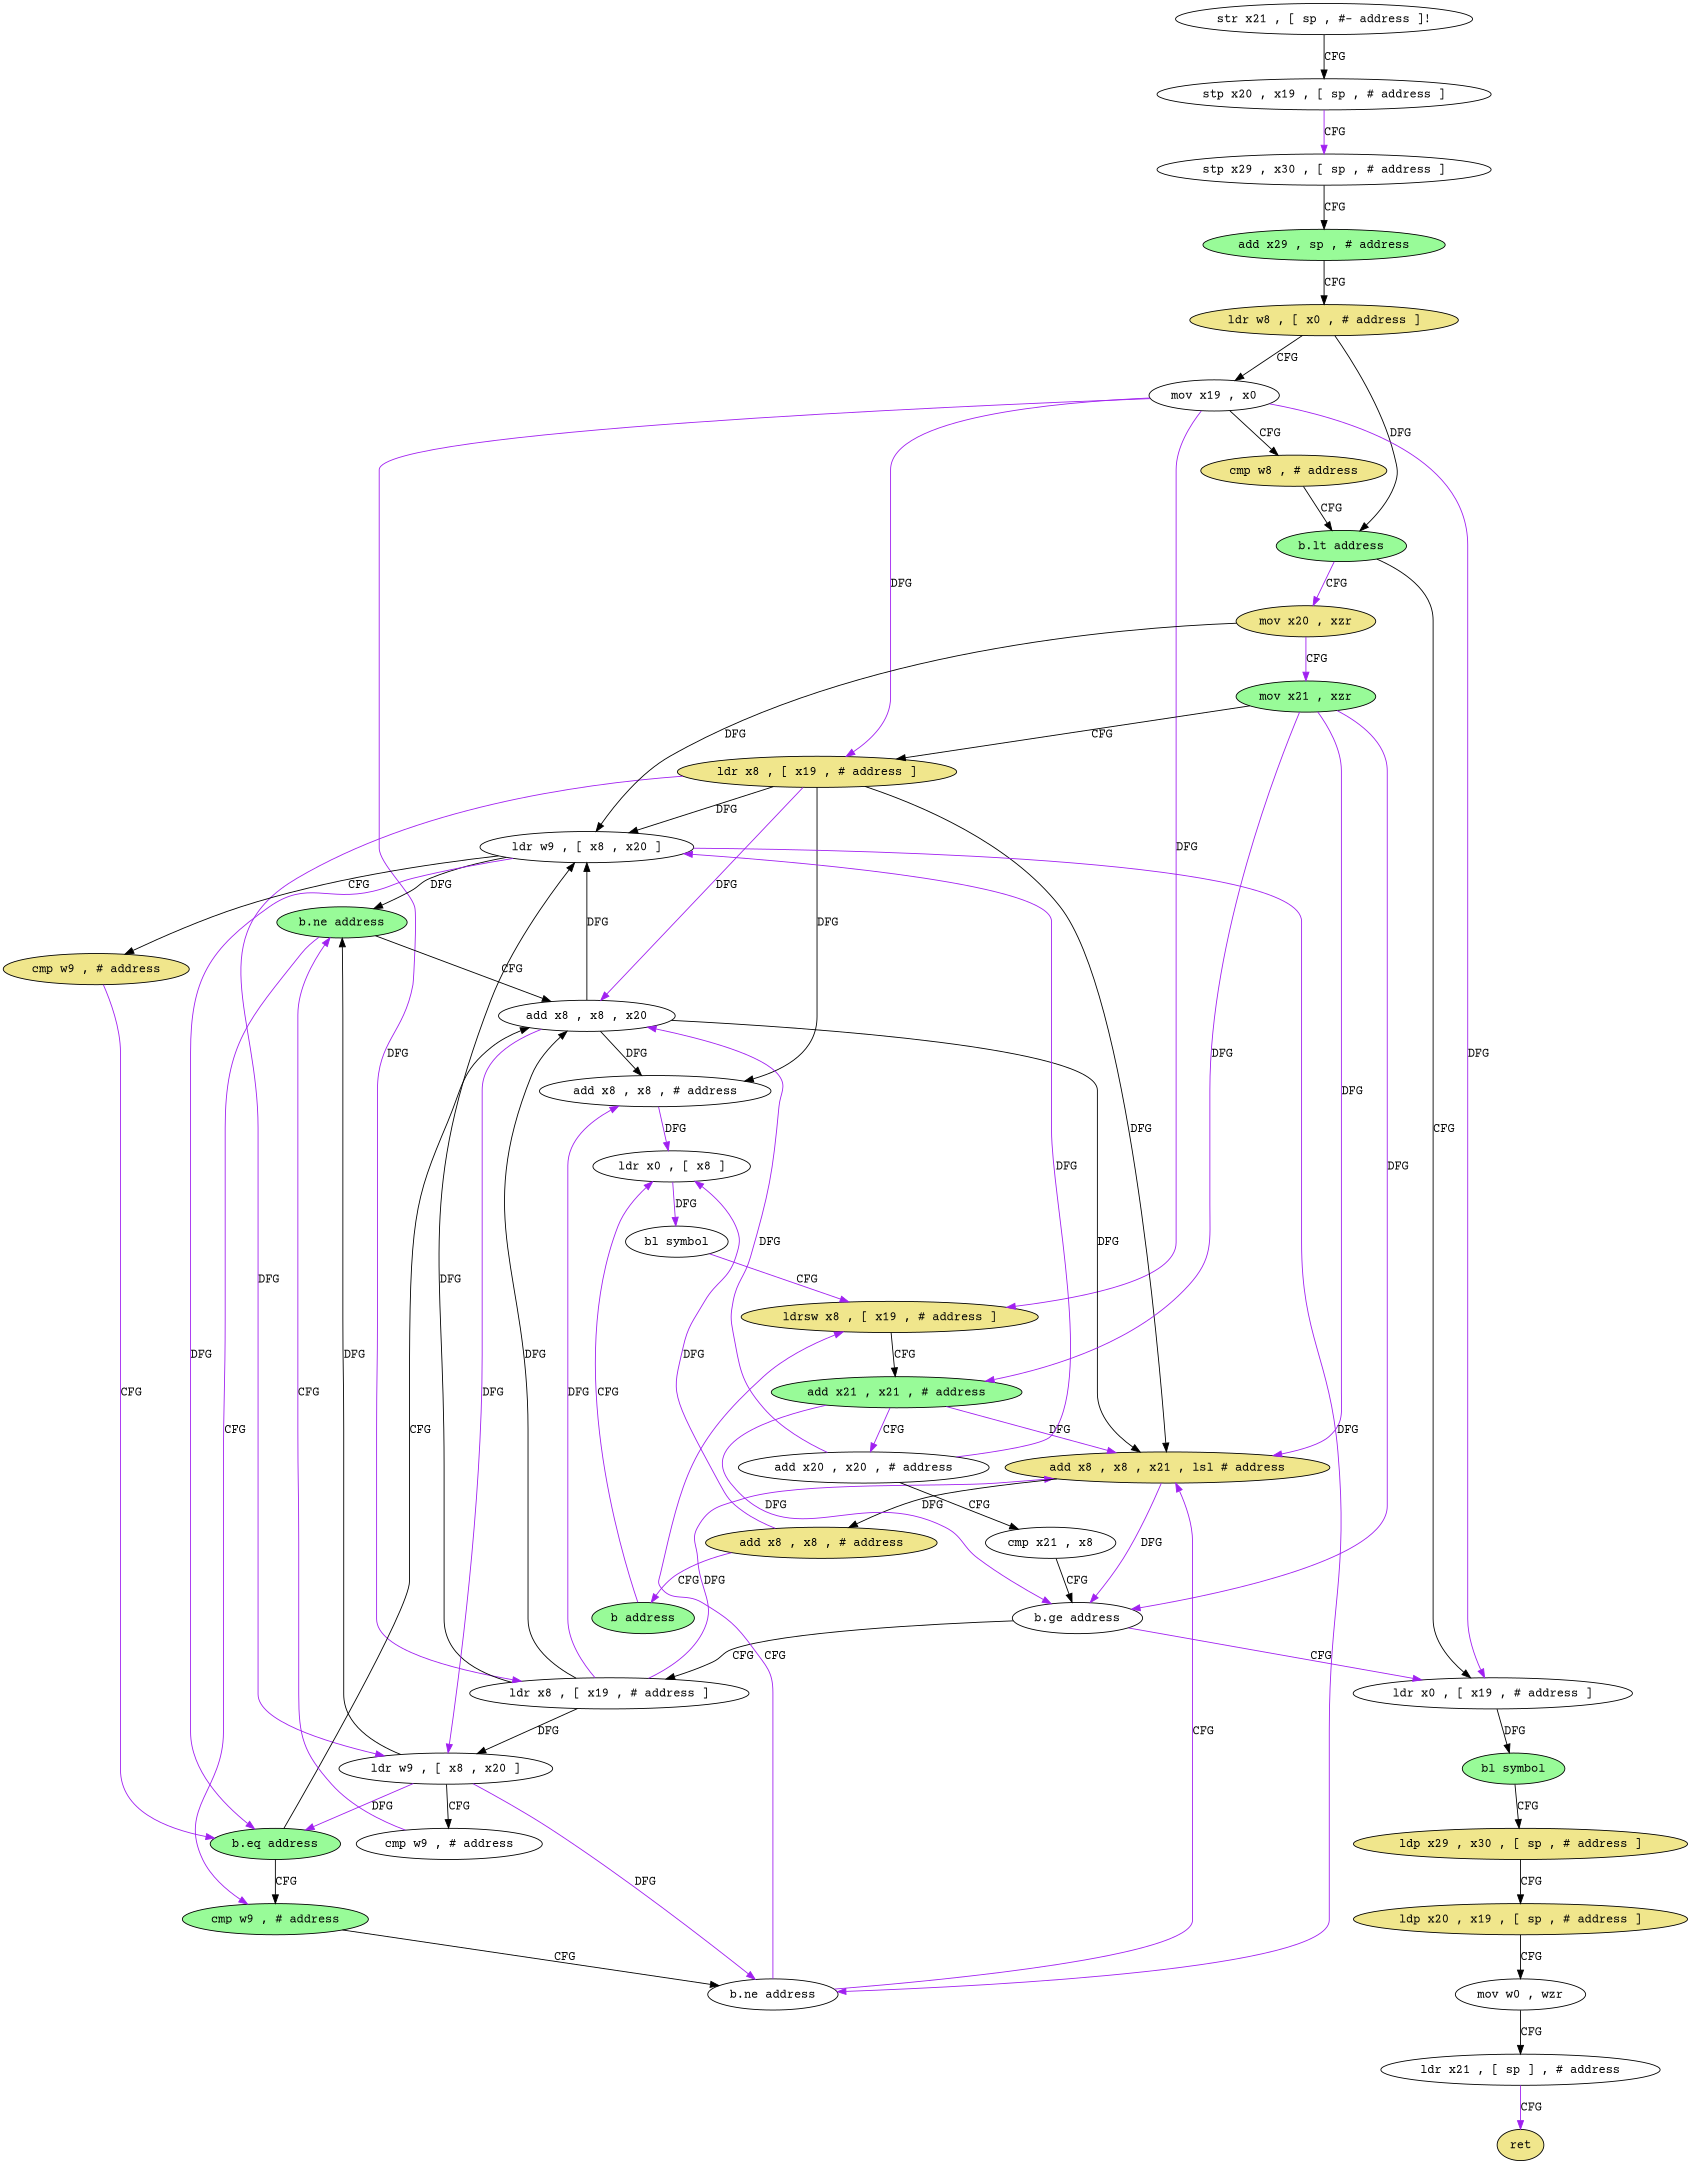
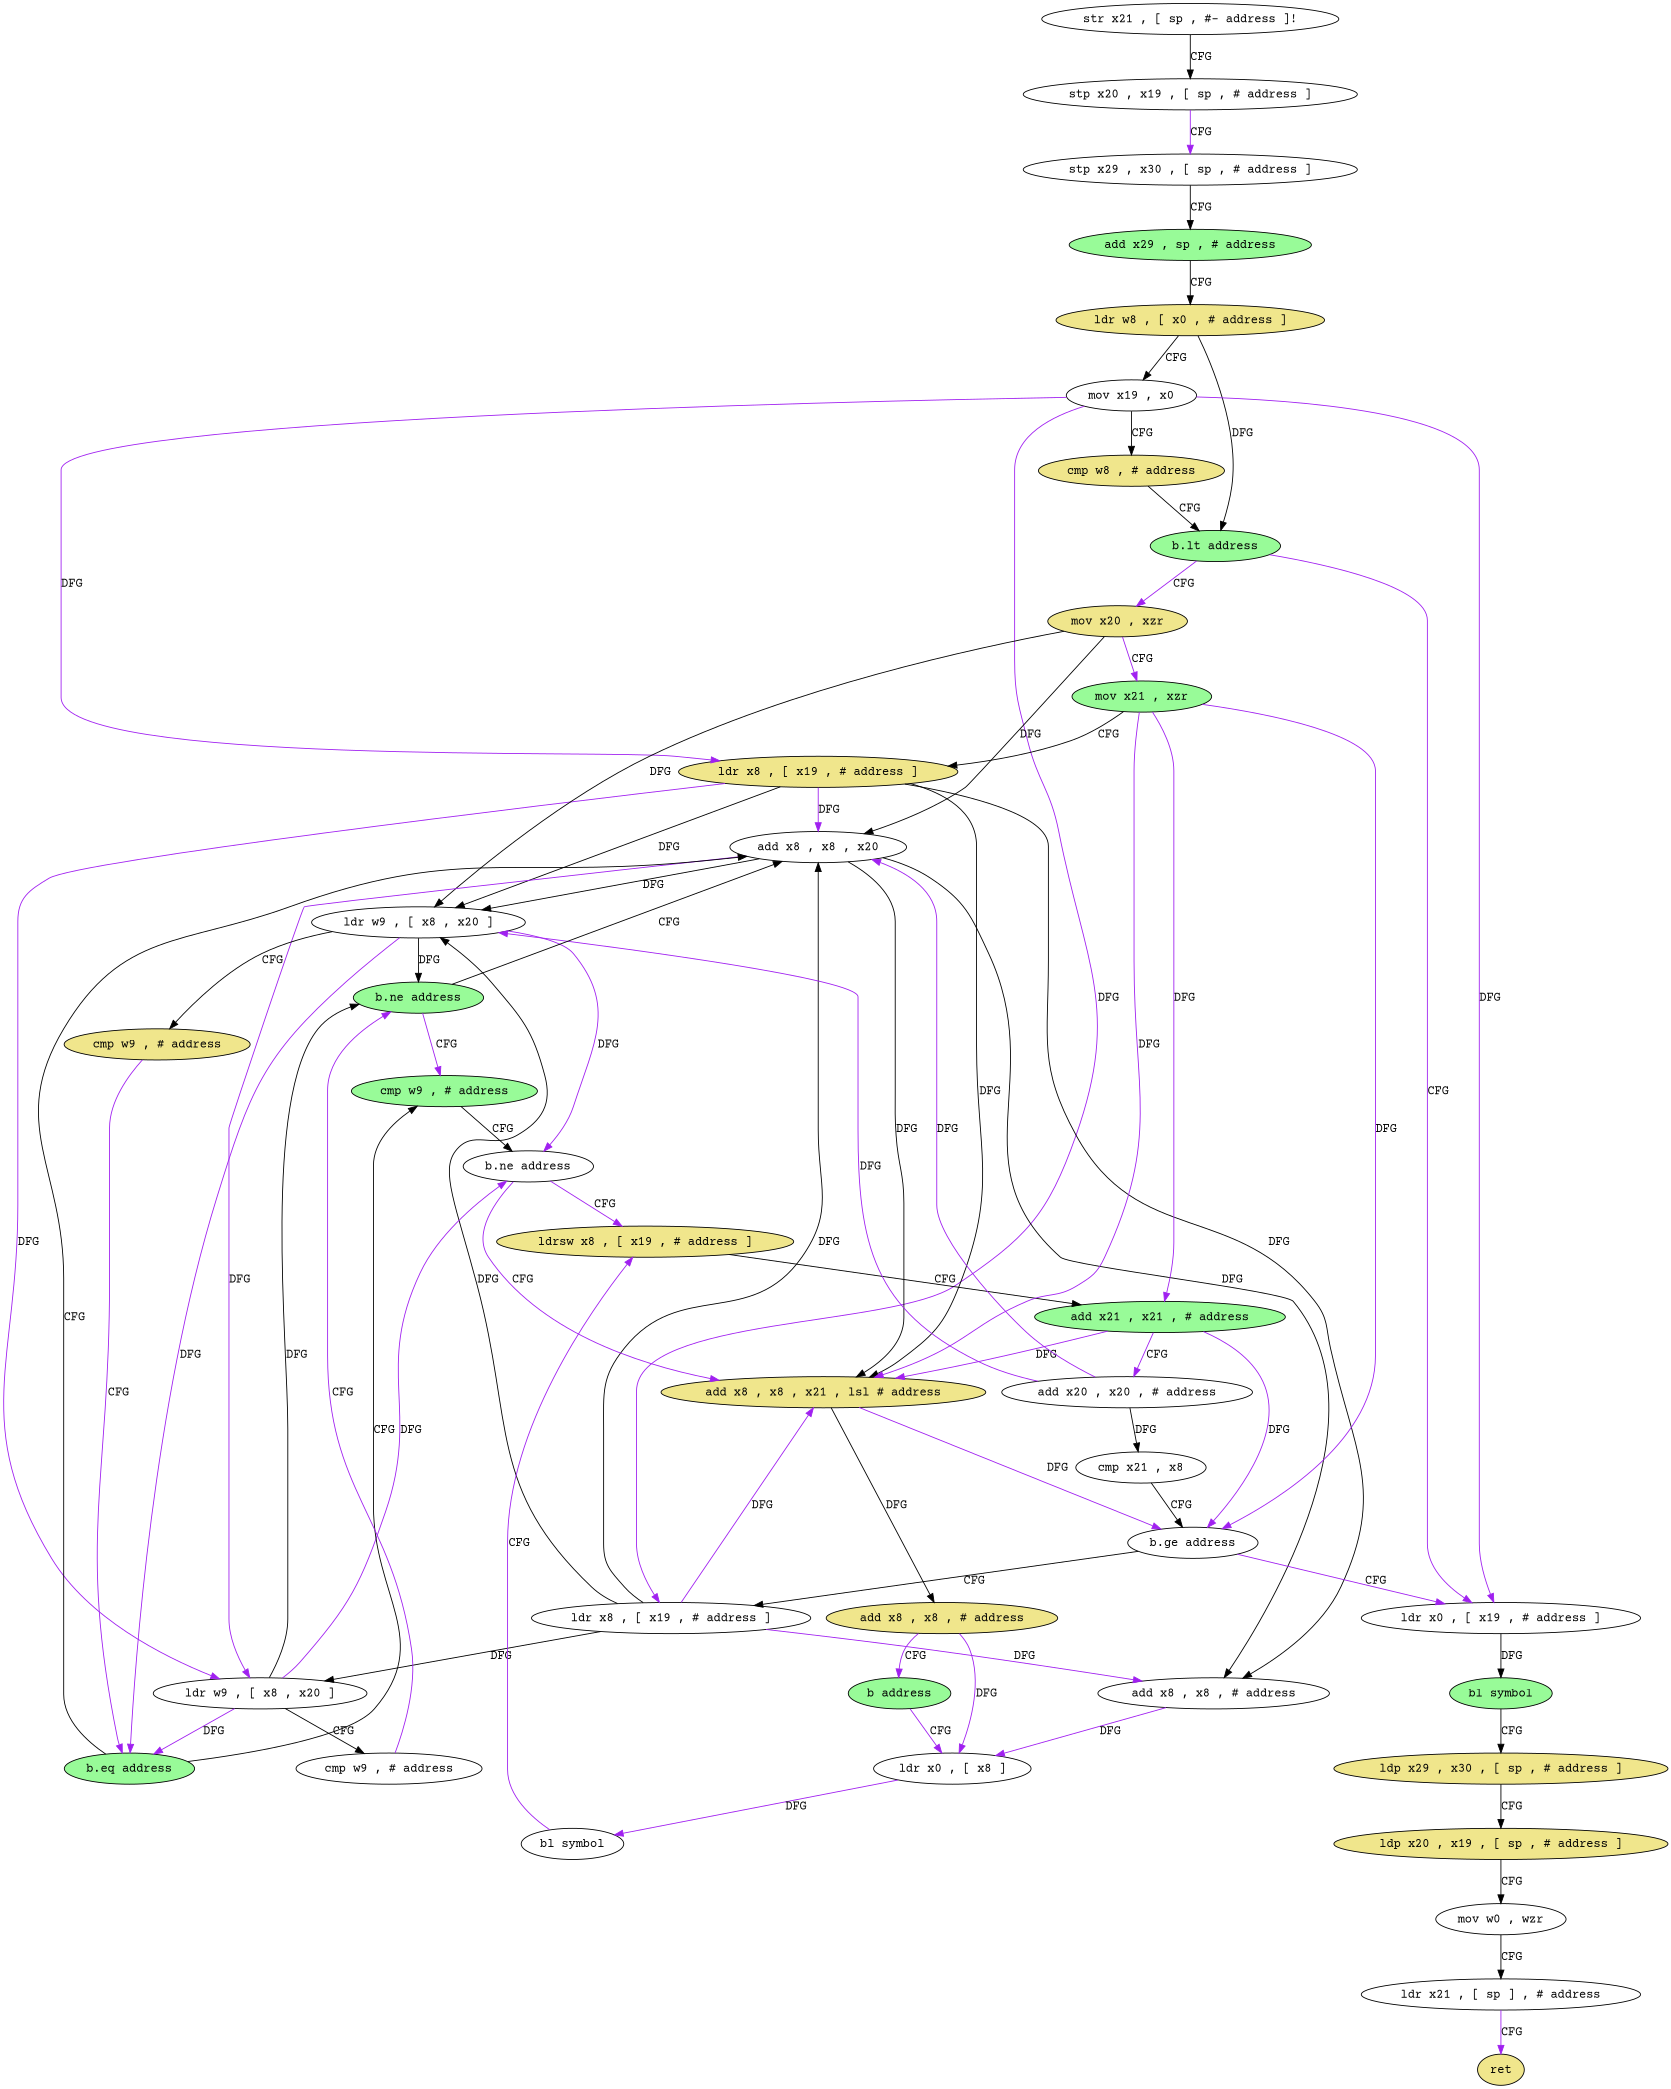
edge "mov x20 , xzr" -> "add x8 , x8 , x20": added, label "DFG"
edge "mov x19 , x0" -> "ldrsw x8 , [ x19 , # address ]": removed, label "DFG"
edge "b.lt address" -> "ldr x0 , [ x19 , # address ]": color black -> purple
edge "add x20 , x20 , # address" -> "cmp x21 , x8": label "CFG" -> "DFG"
